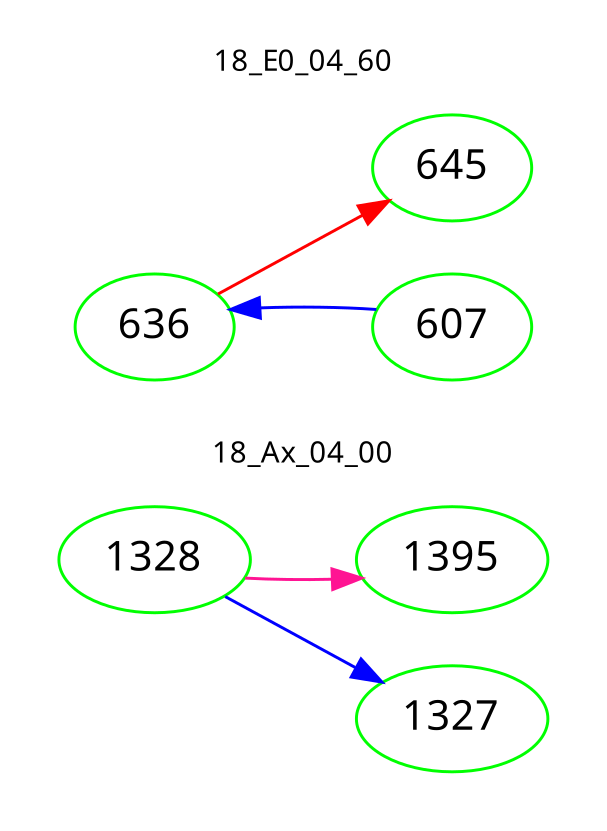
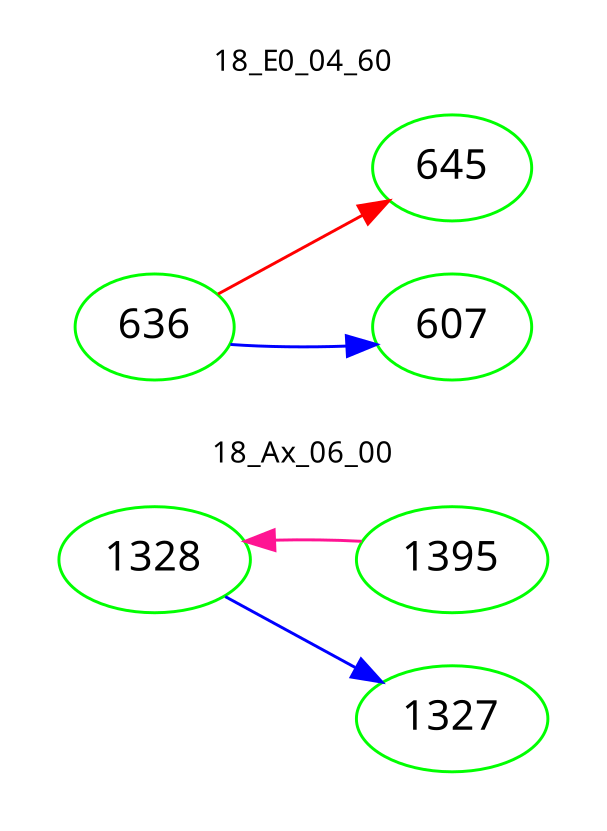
edge "607" -> "636": reversed
cluster "18_Ax_04_00": label "18_Ax_04_00" -> "18_Ax_06_00"
edge "1328" -> "1395": reversed
